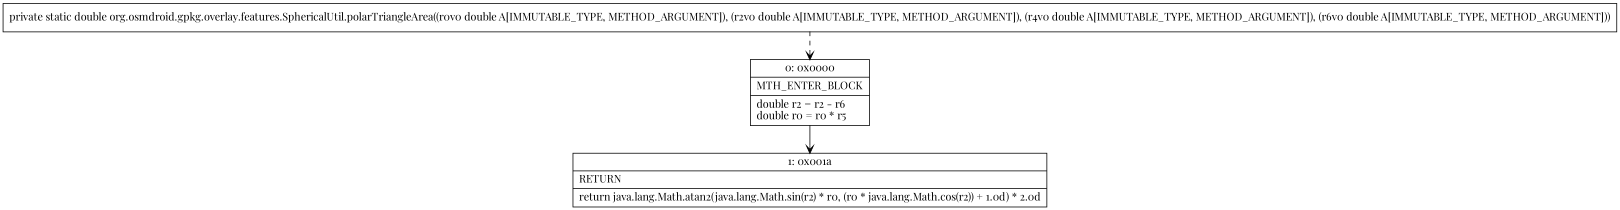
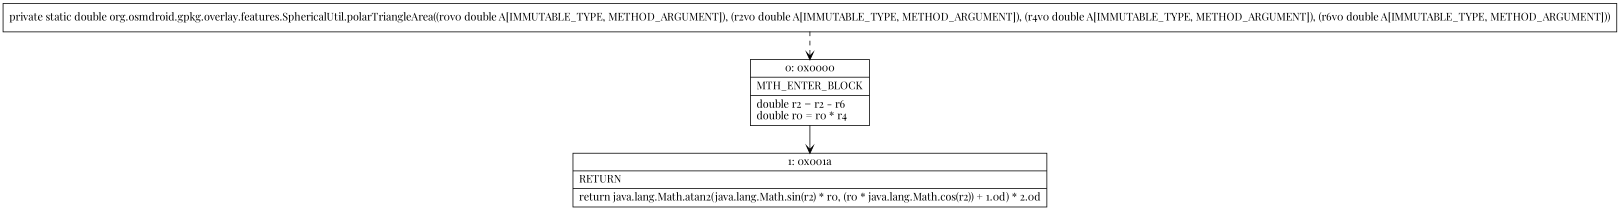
node "0: 0x0000": text "double r0 = r0 * r5" -> "double r0 = r0 * r4"
